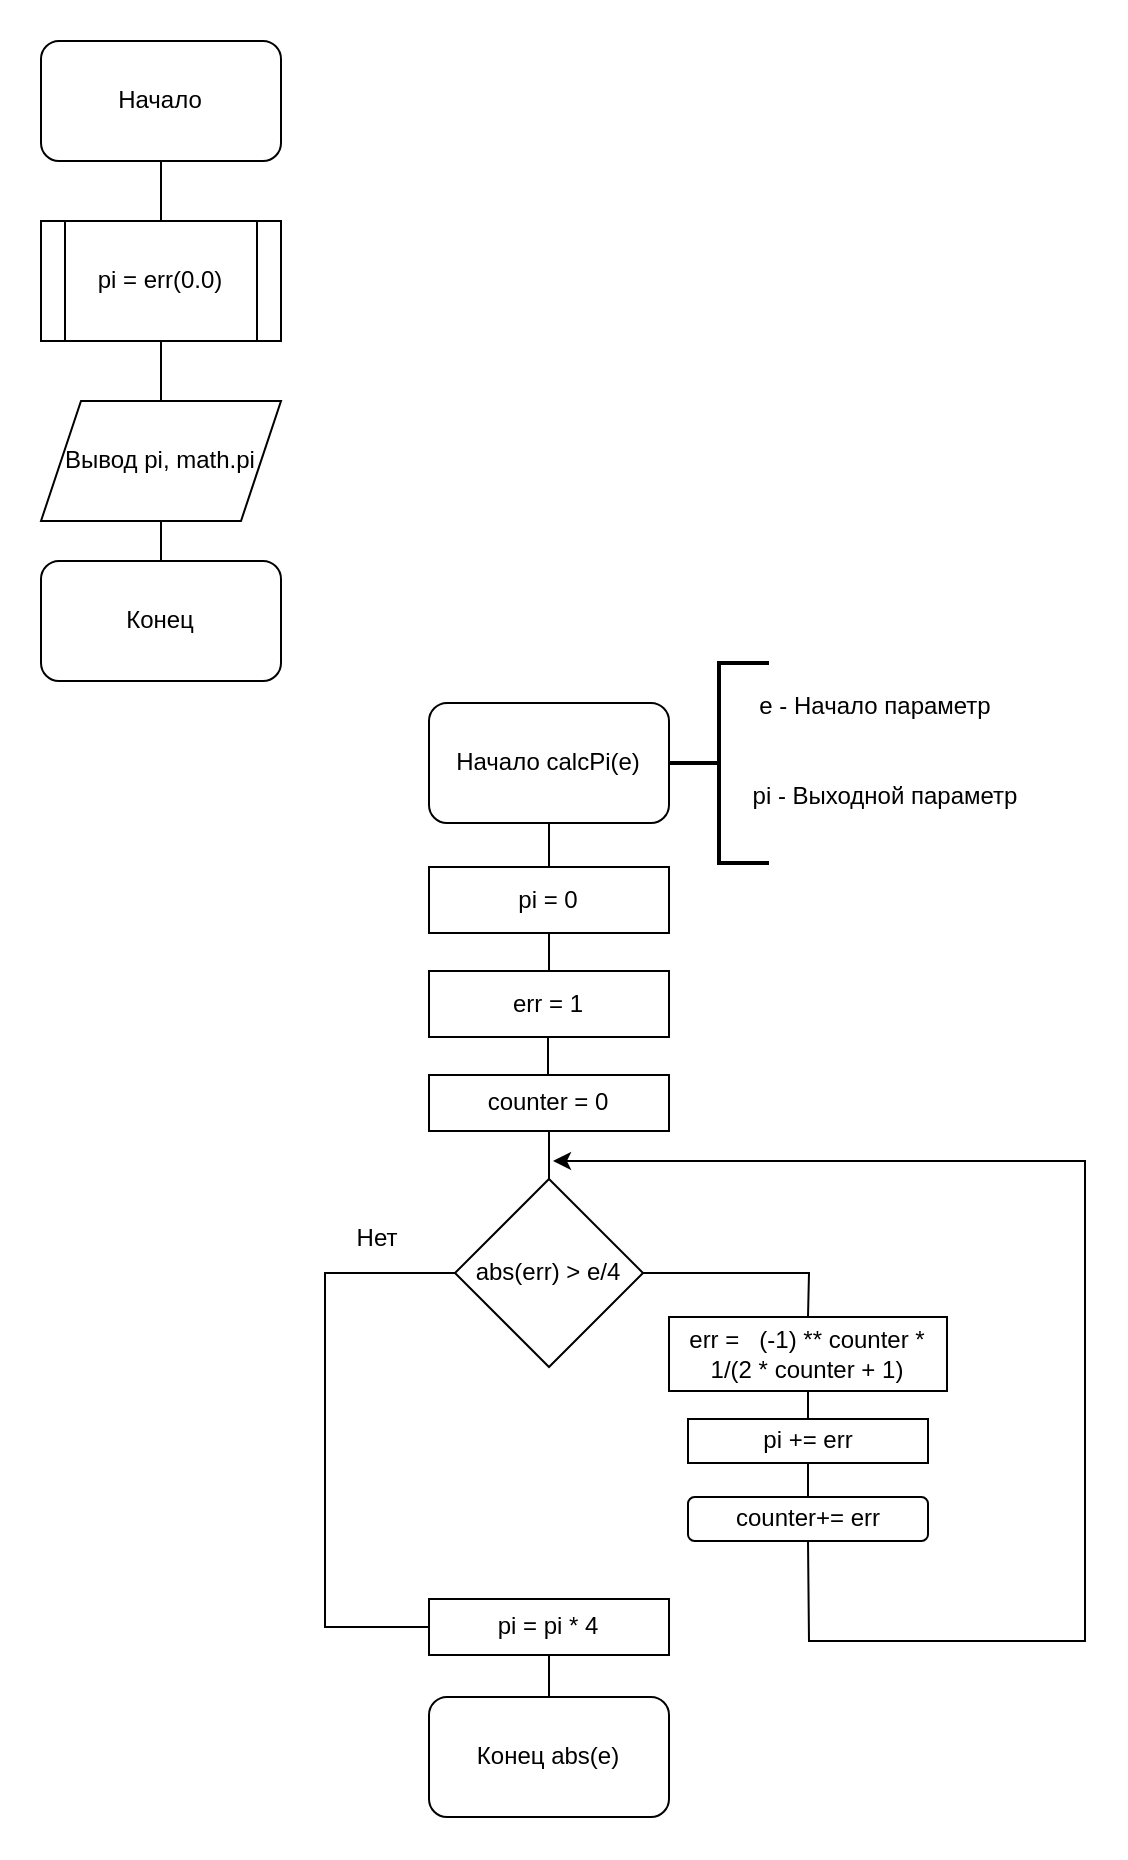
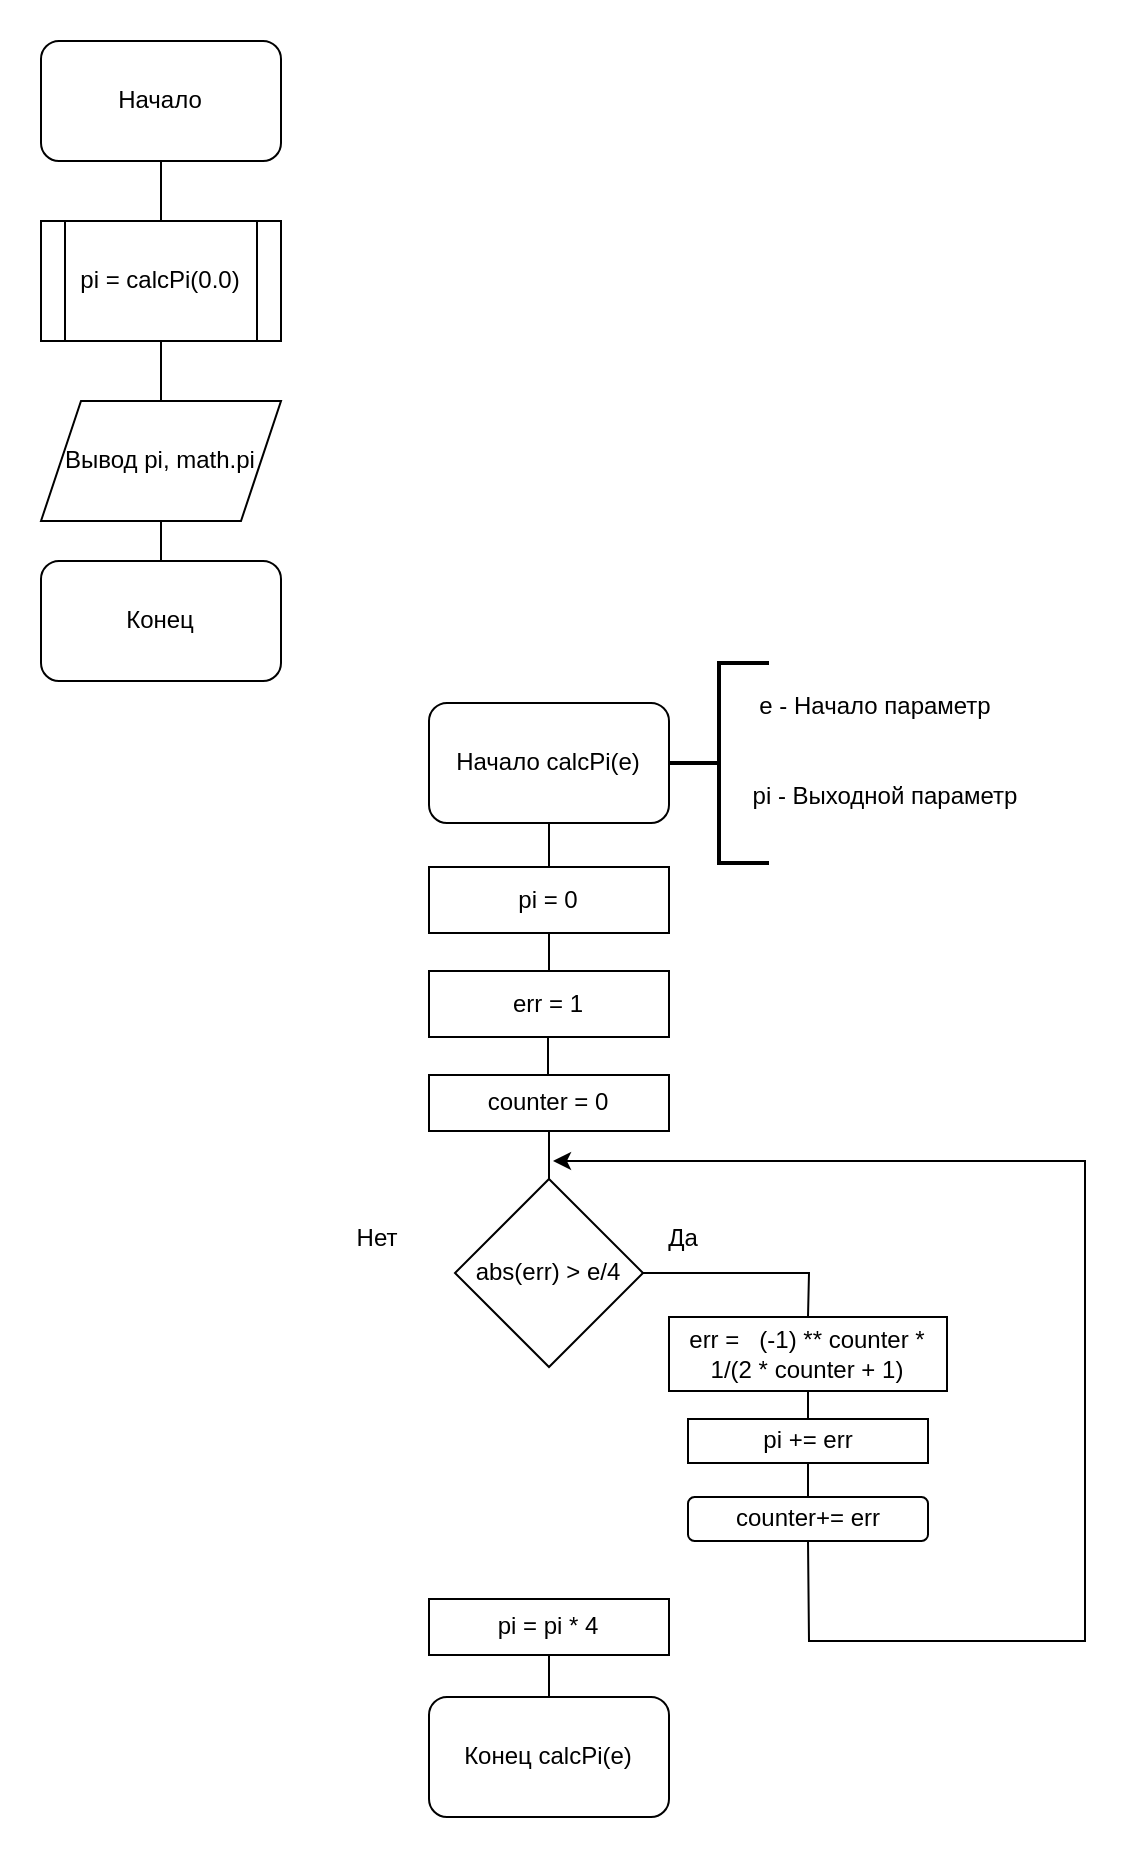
node "pi = err(0.0)": label "pi = err(0.0)" -> "pi = calcPi(0.0)"
node "Да": added
edge "abs(err) > e/4" -- "pi = pi * 4": removed
node "Конец abs(e)": label "Конец abs(e)" -> "Конец calcPi(e)"
